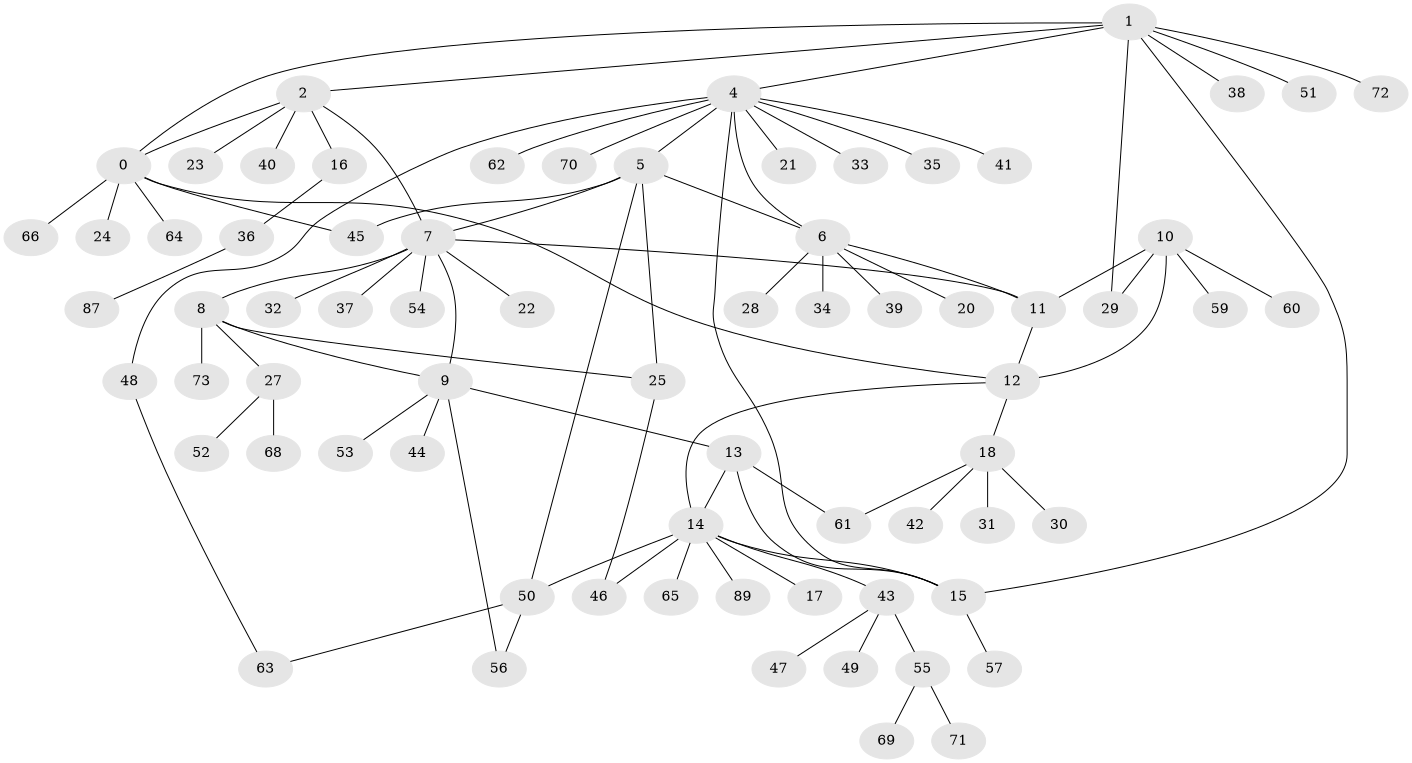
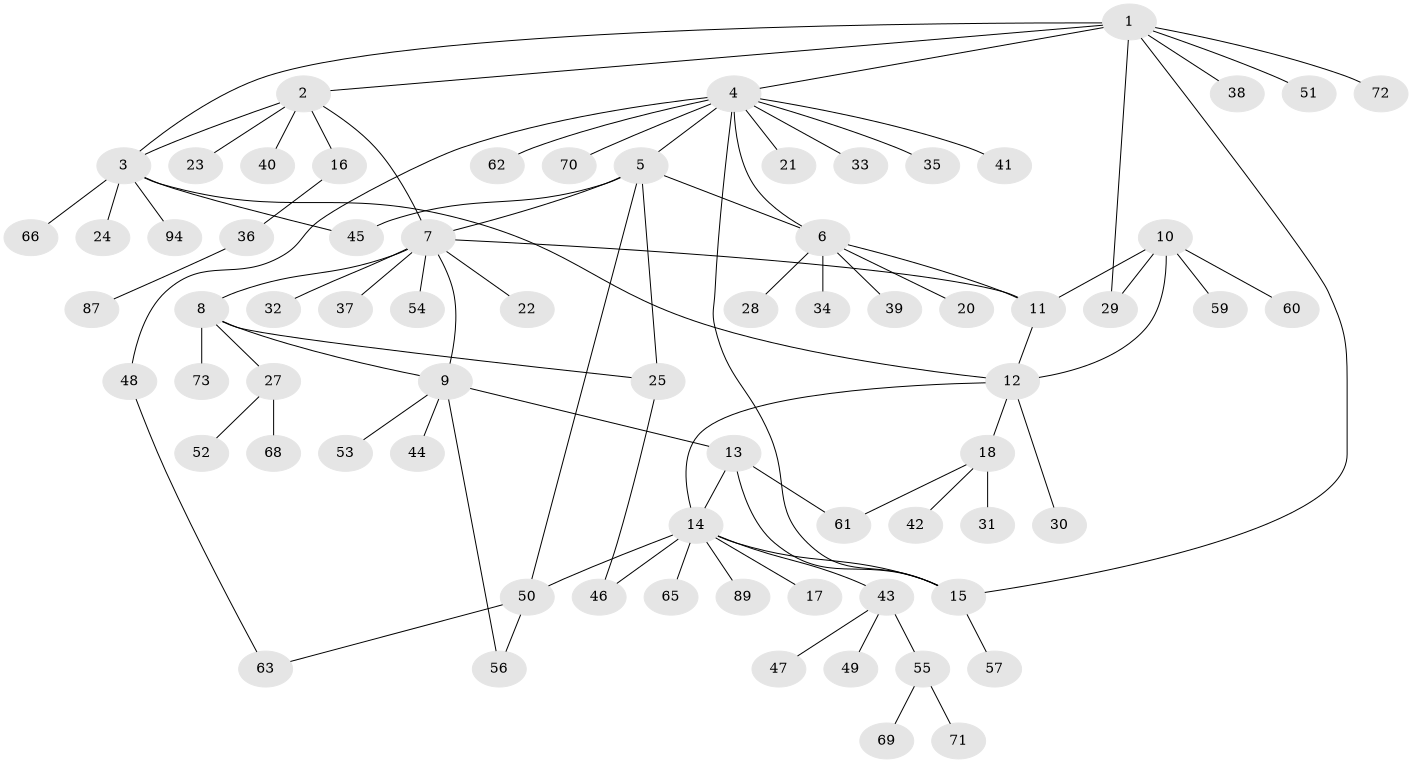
node "0": label "0" -> "3"
node "64": label "64" -> "94"
edge "18" -- "30": now "12" -- "30"
